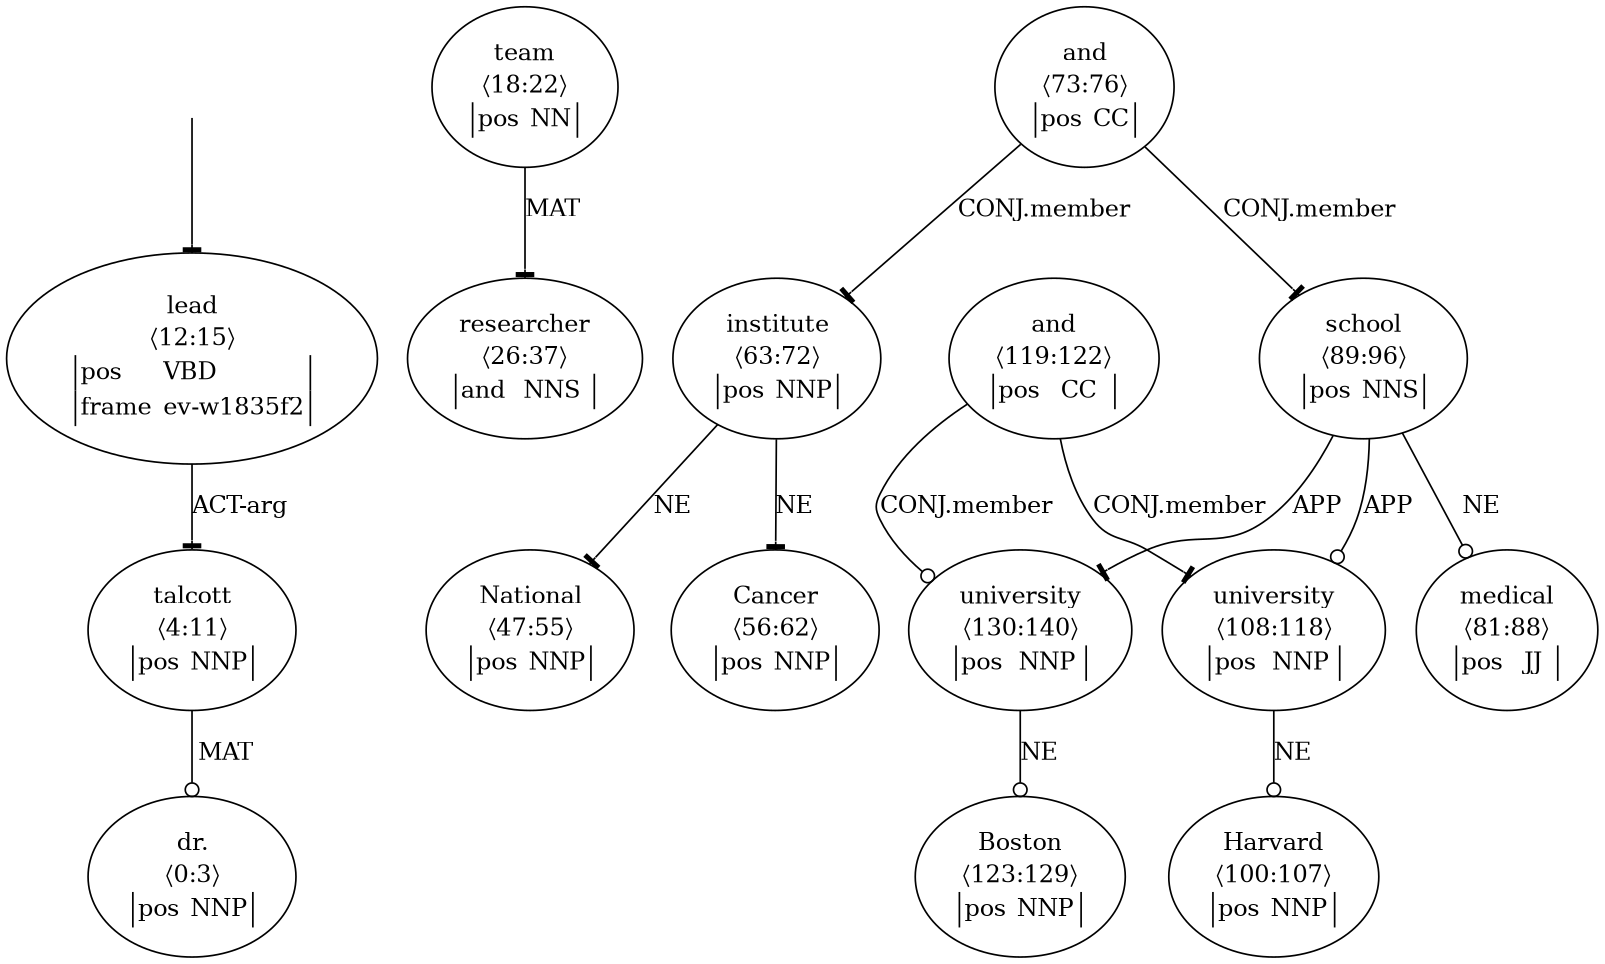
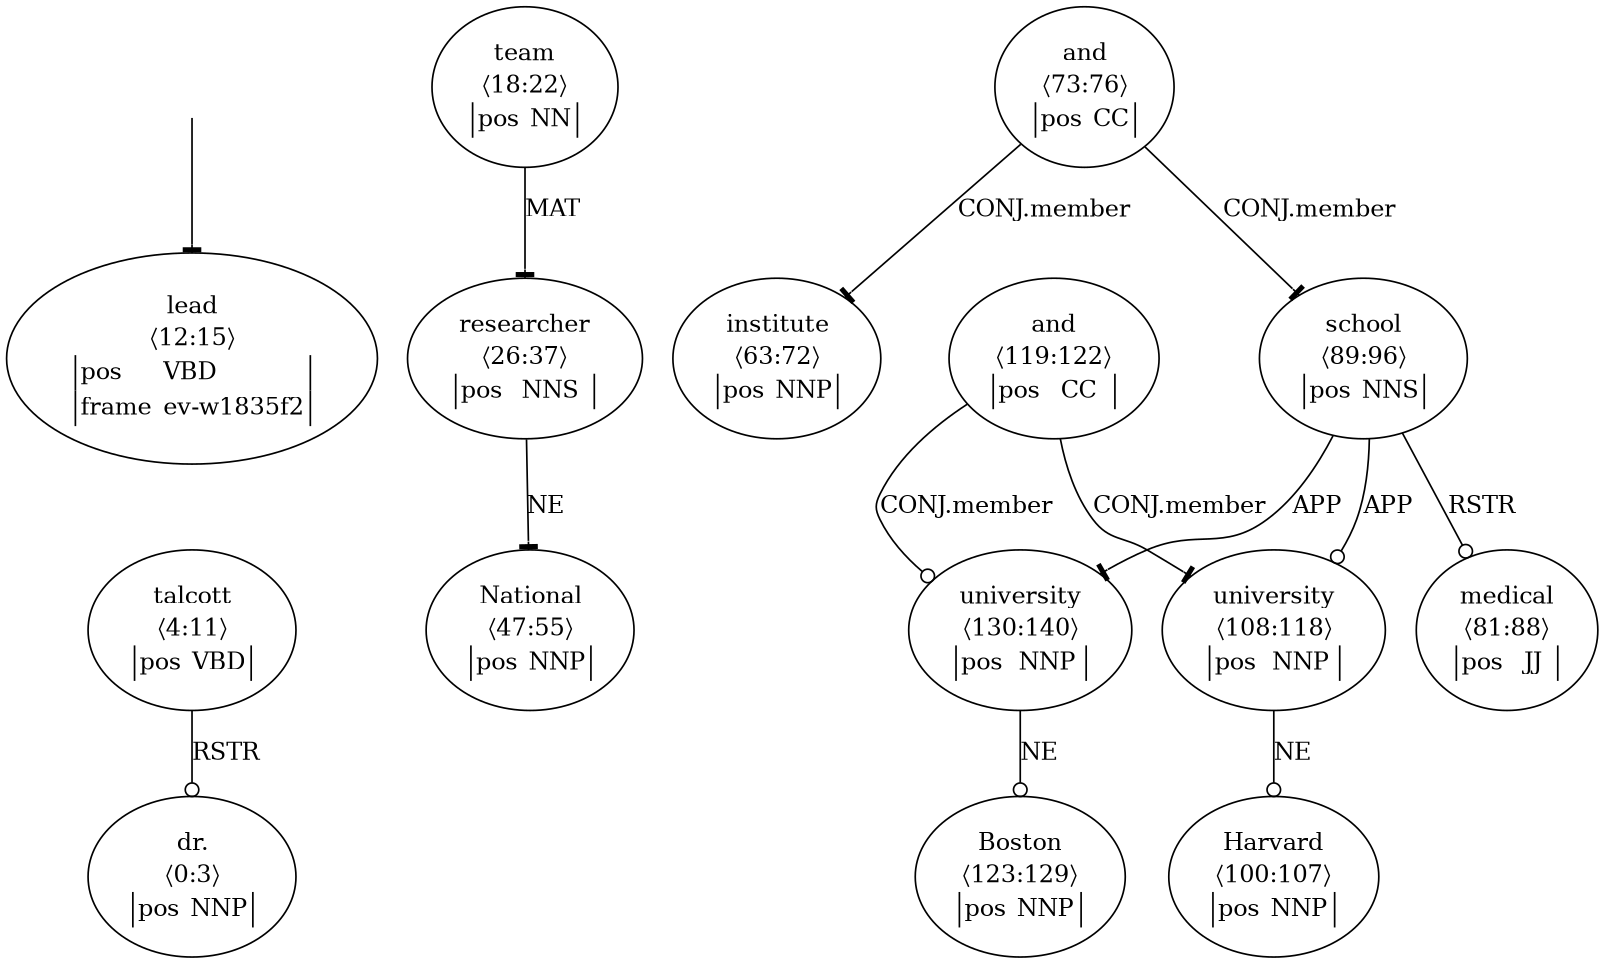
node "researcher": text "and" -> "pos"
edge "institute" -> "National": now "researcher" -> "National"
edge "lead" -> "talcott": removed, label "ACT-arg"
edge "school" -> "medical": label "NE" -> "RSTR"
node "Cancer": removed
node "talcott": text "NNP" -> "VBD"
edge "talcott" -> "dr.": label "MAT" -> "RSTR"
